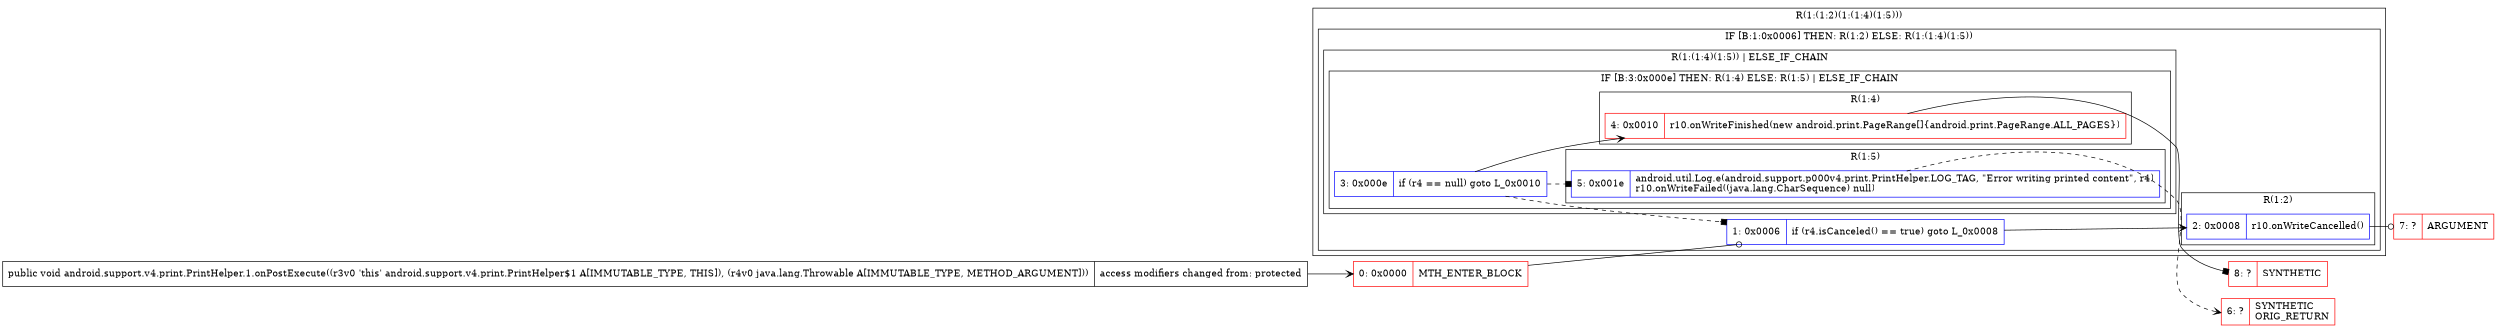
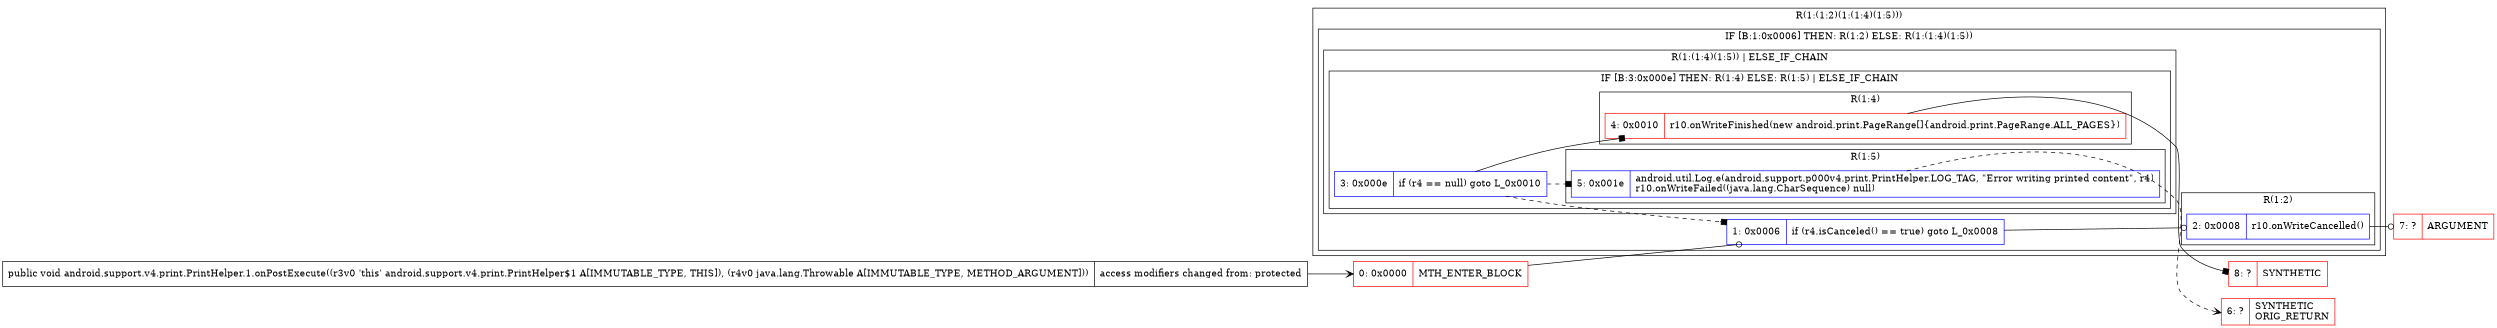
edge "3: 0x000e" -> "4: 0x0010": arrowhead vee -> box
edge "1: 0x0006" -> "2: 0x0008": arrowhead vee -> odot
